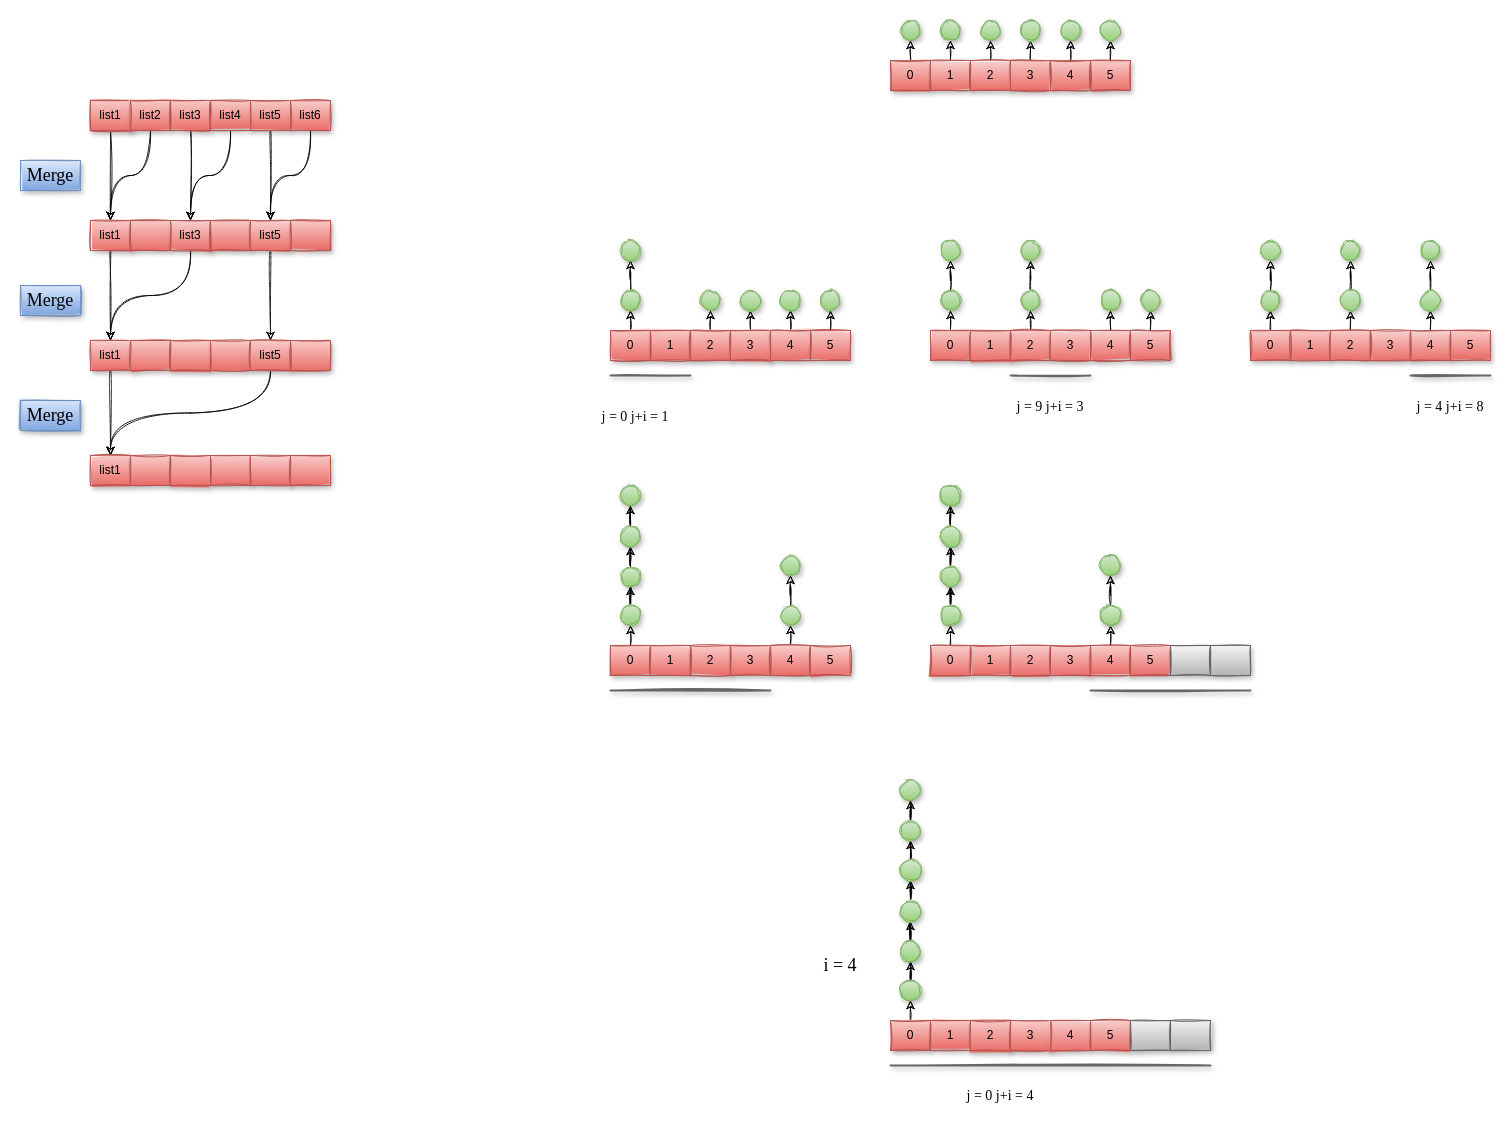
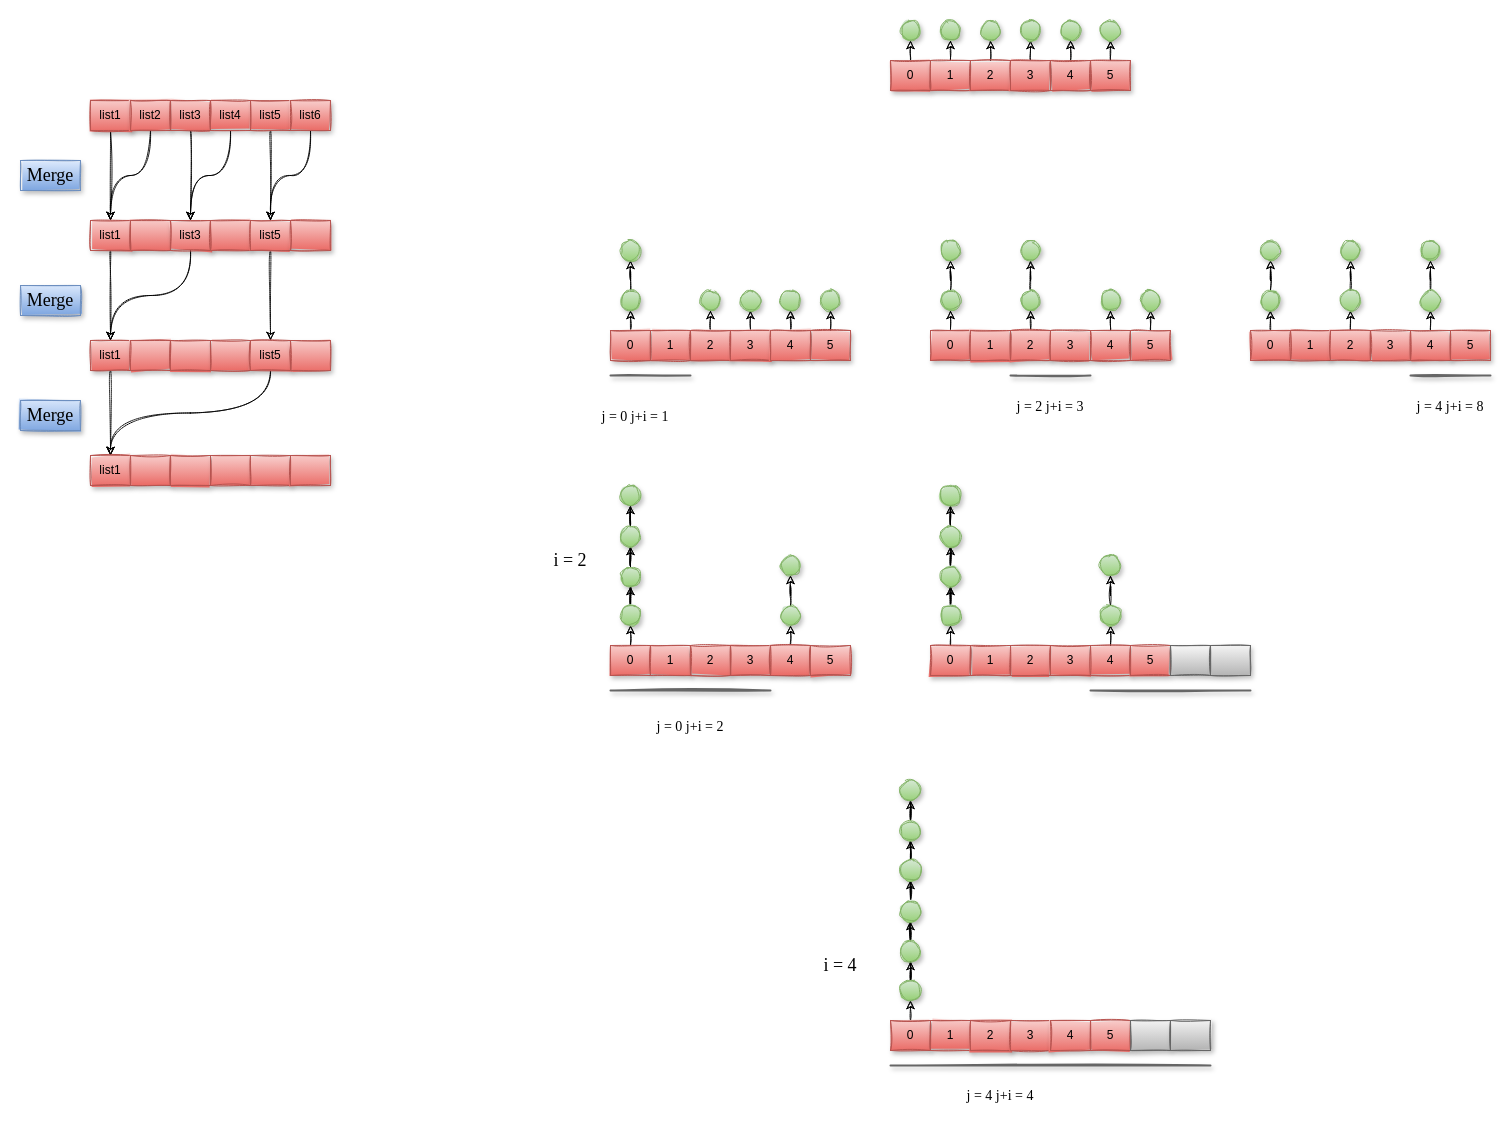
node "j = 9 j+i = 3": label "j = 9 j+i = 3" -> "j = 2 j+i = 3"
node "i = 2": added
node "j = 0 j+i = 2": added
node "j = 0 j+i = 4": label "j = 0 j+i = 4" -> "j = 4 j+i = 4"
